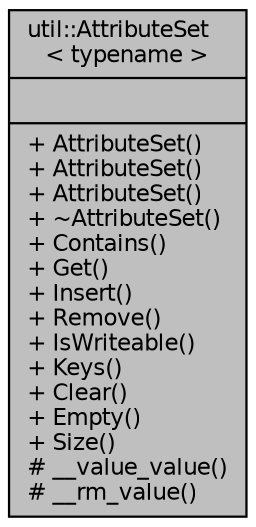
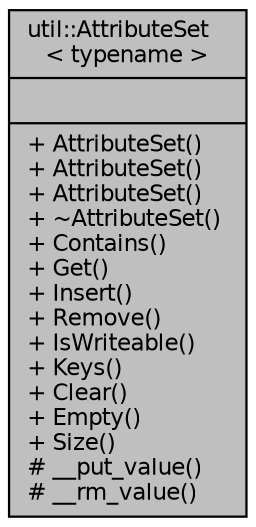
node "util::AttributeSet": text "# __value_value()" -> "# __put_value()"
